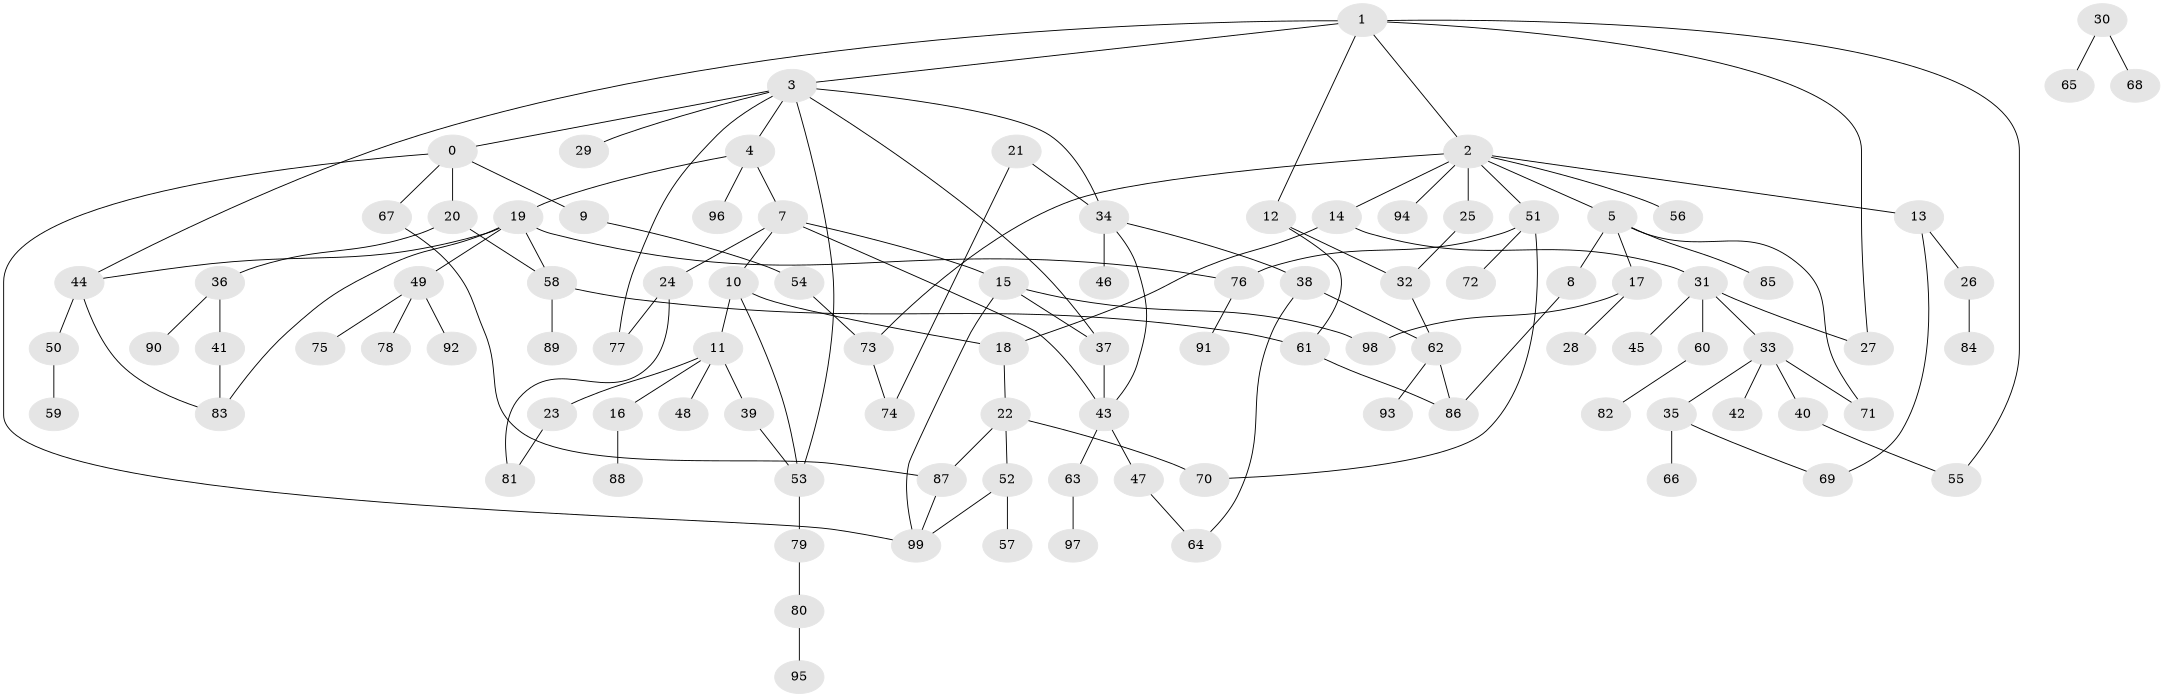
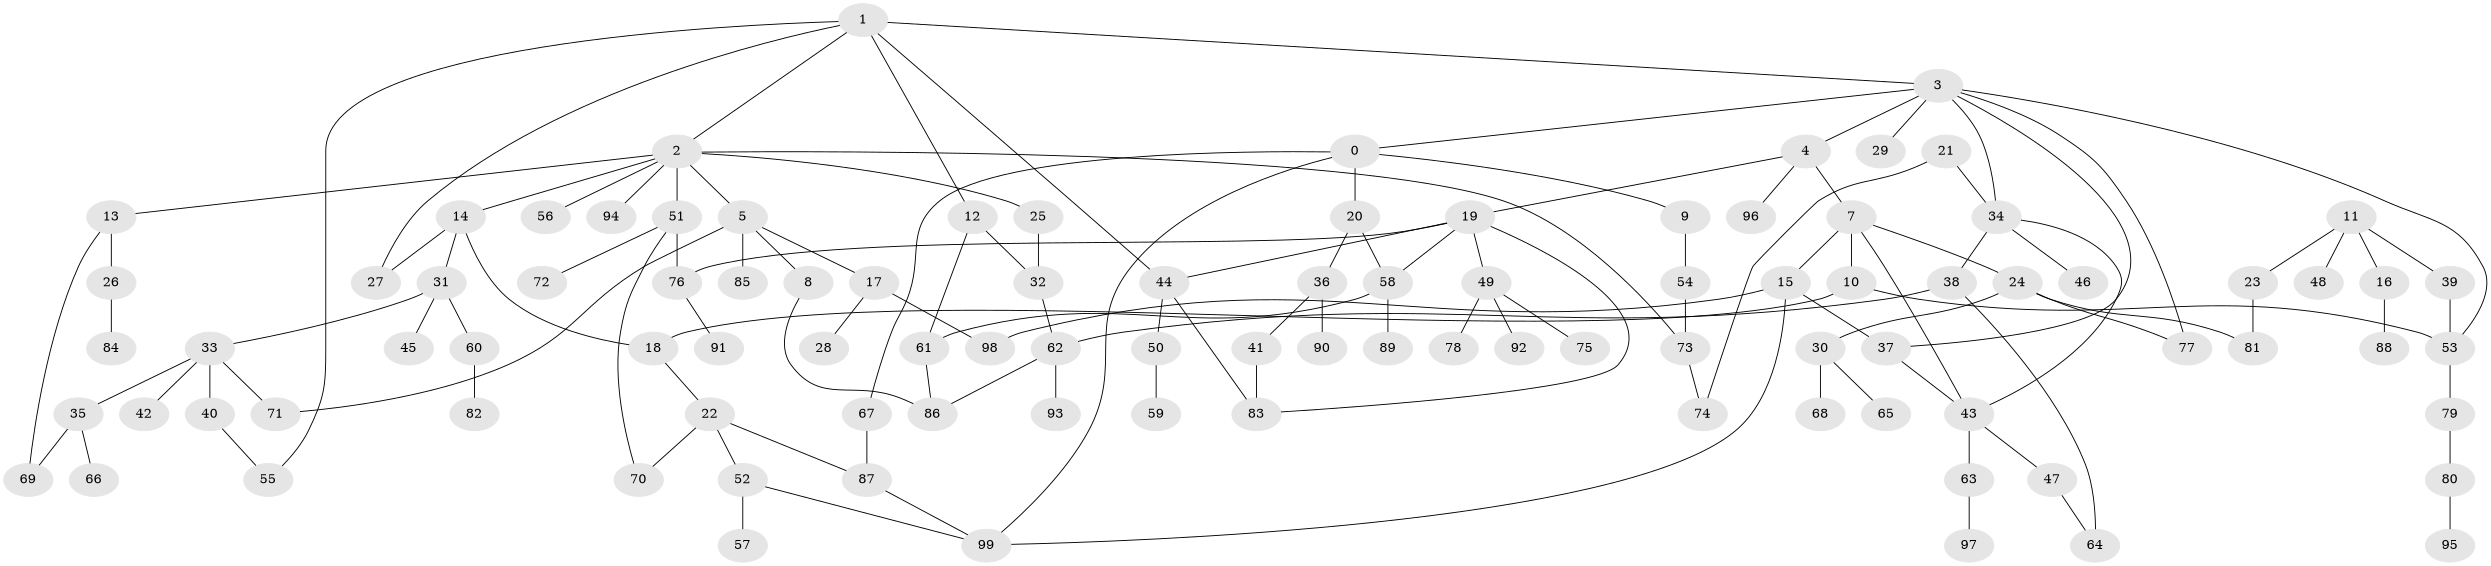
edge "24" -- "30": added
edge "10" -- "11": removed
edge "31" -- "27": now "14" -- "27"
